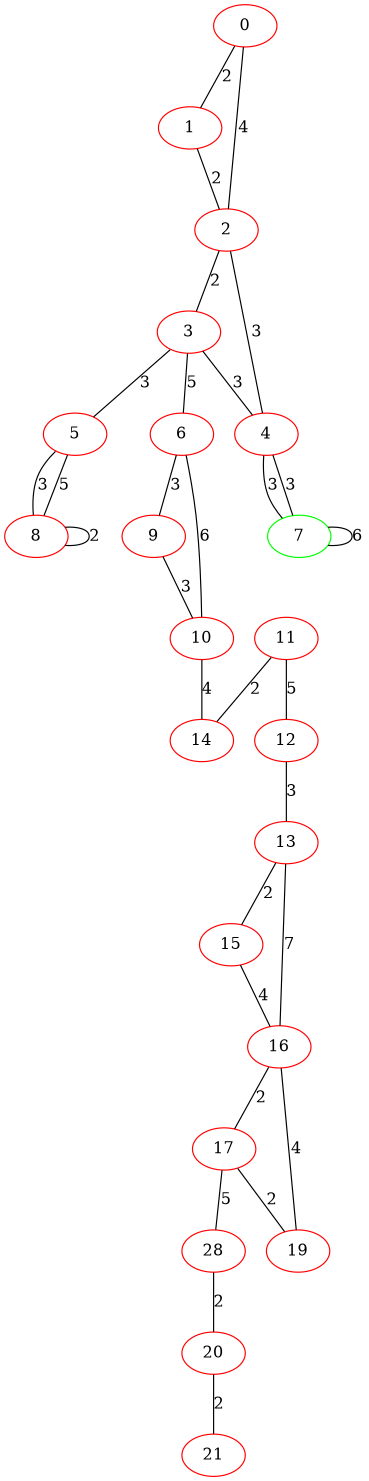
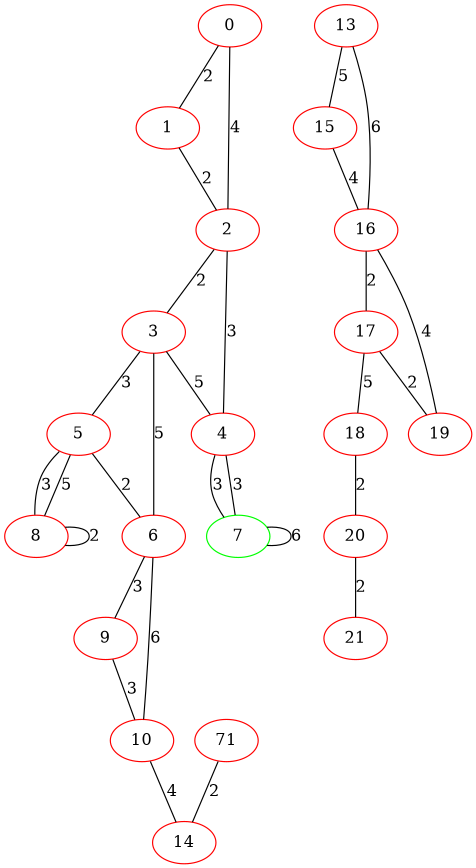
edge "3" -- "4": label "3" -> "5"
edge "5" -- "6": added, label "2"
node "11": label "11" -> "71"
node "12": removed
edge "13" -- "15": label "2" -> "5"
edge "13" -- "16": label "7" -> "6"
node "28": label "28" -> "18"
